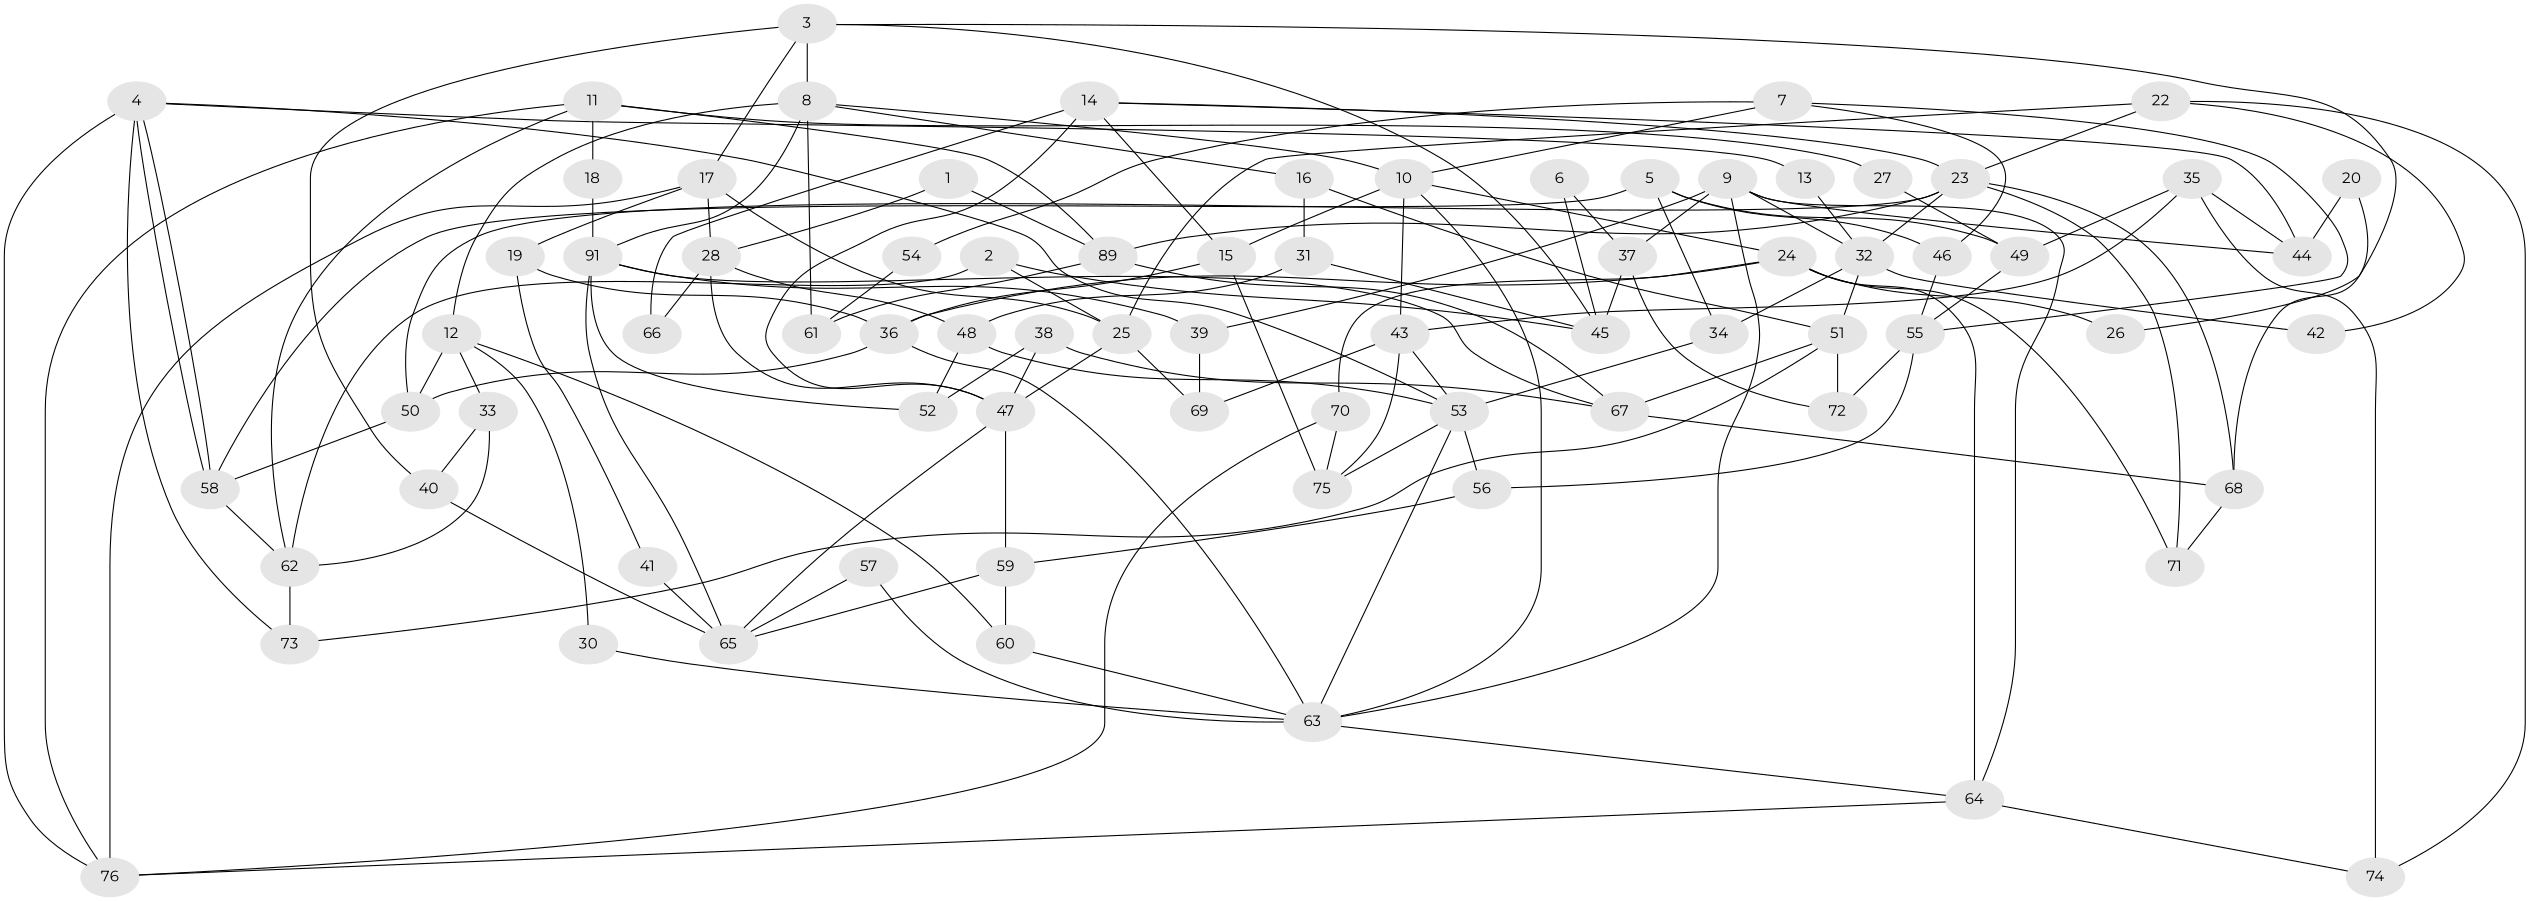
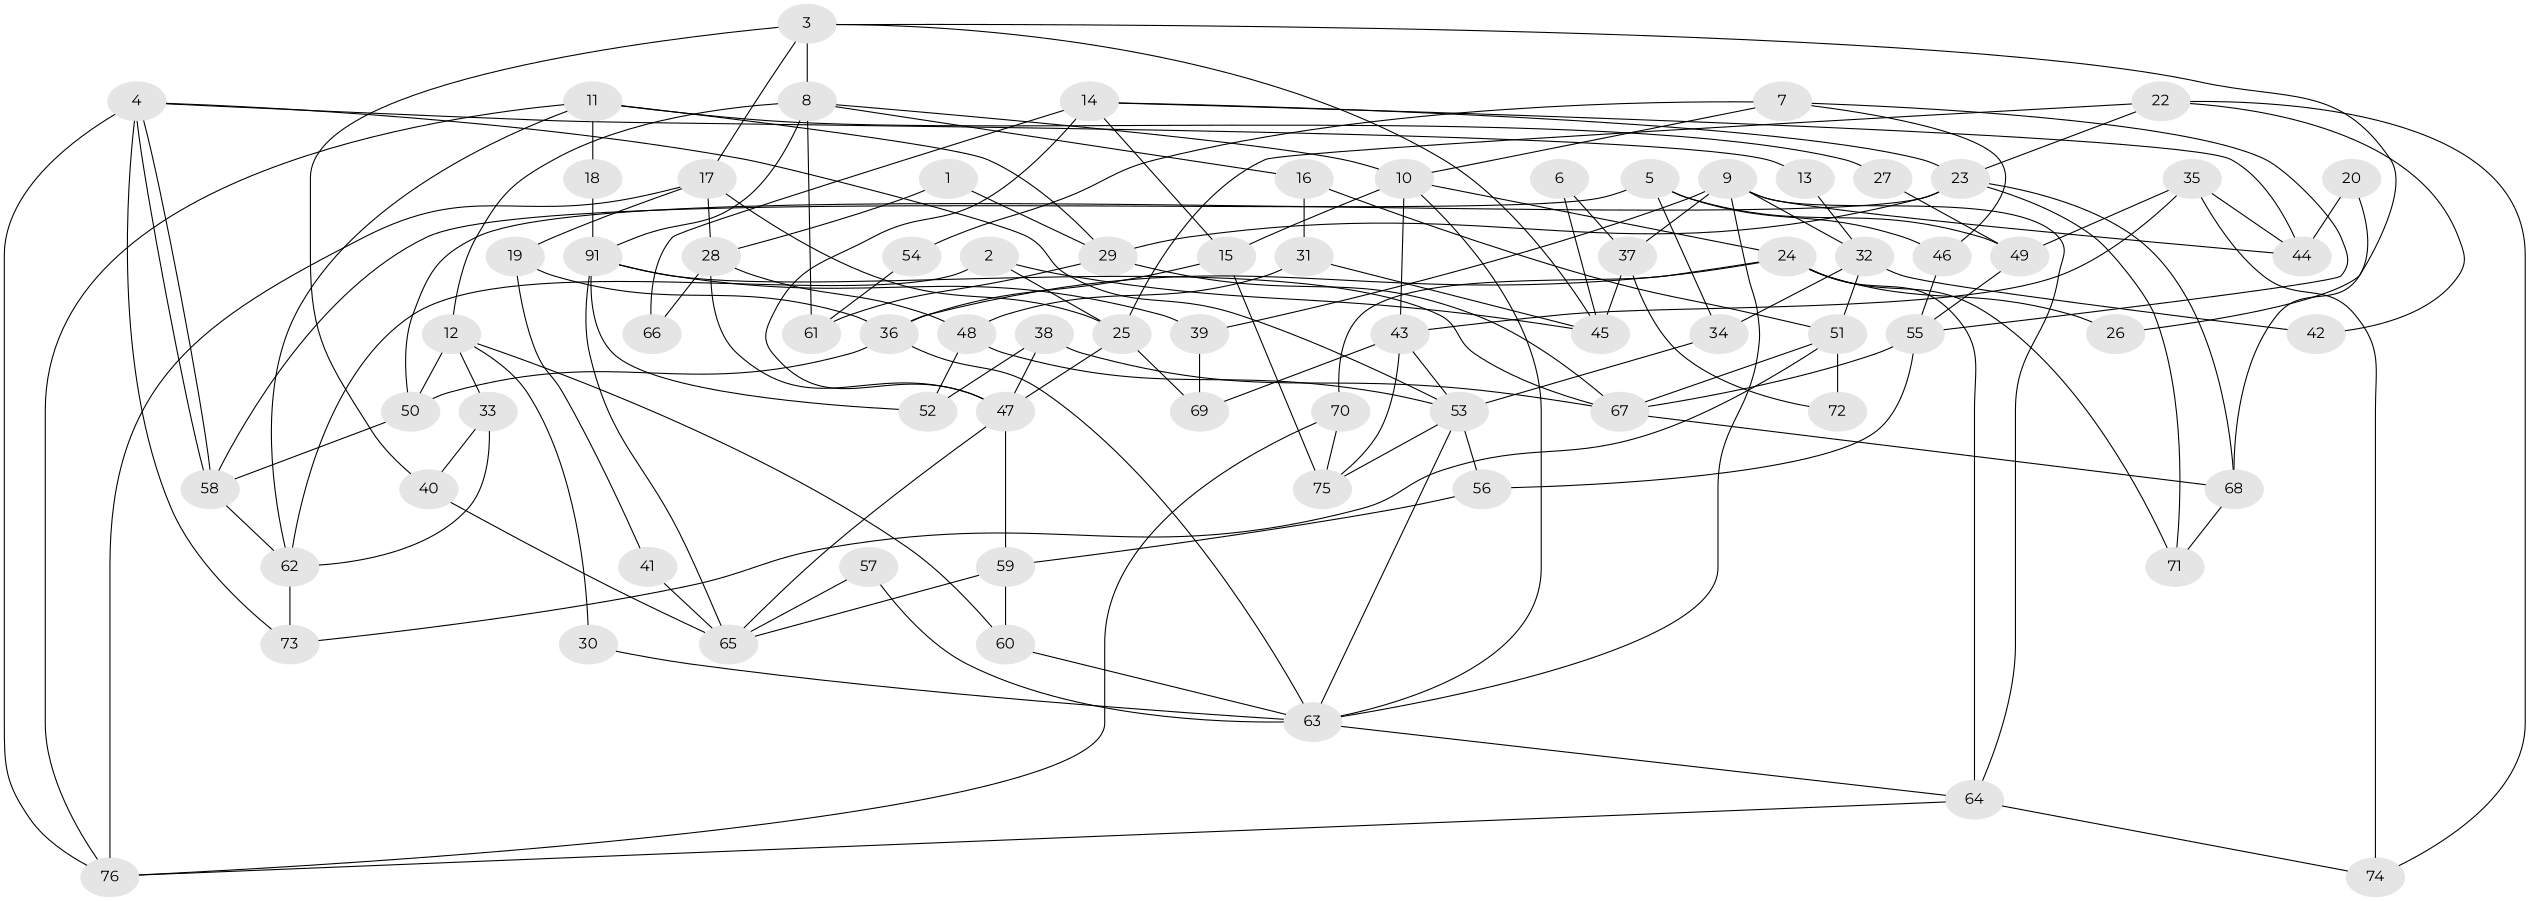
edge "23" -- "32": removed
node "89": label "89" -> "29"
edge "55" -- "72": now "55" -- "67"
